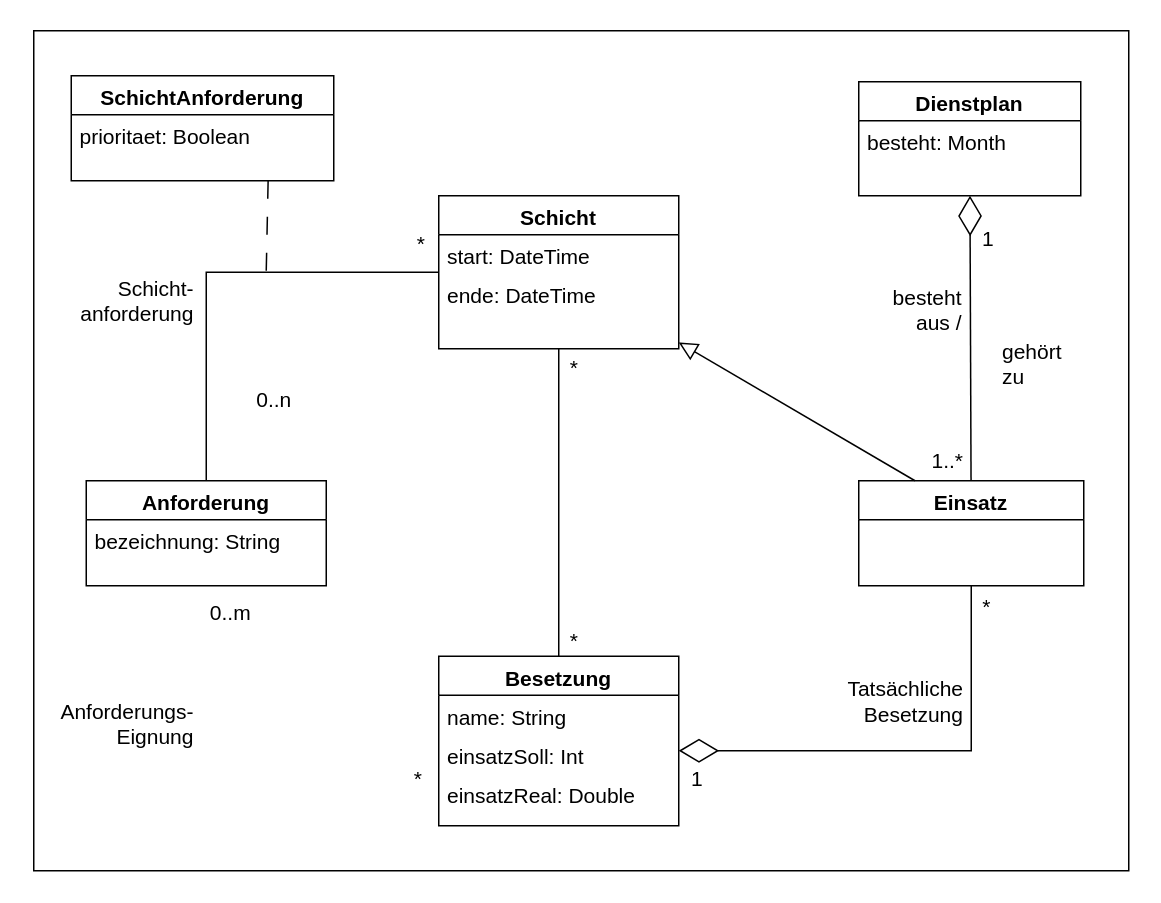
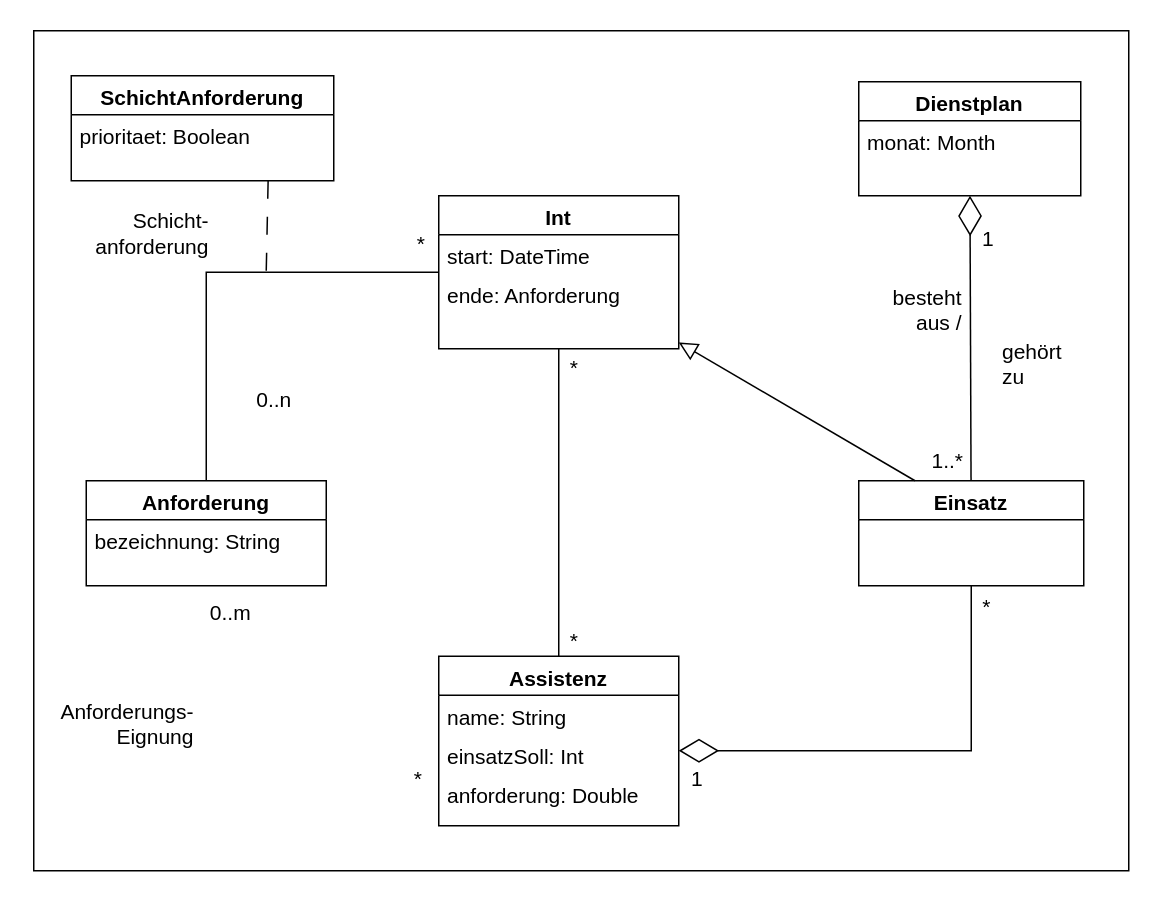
node "besteht: Month": label "besteht: Month" -> "monat: Month"
node "Schicht": label "Schicht" -> "Int"
node "ende: DateTime": label "ende: DateTime" -> "ende: Anforderung"
node "Schicht- anforderung": moved (121, 301) -> (136, 233)
node "Besetzung": label "Besetzung" -> "Assistenz"
node "Tatsächliche Besetzung": removed
node "einsatzReal: Double": label "einsatzReal: Double" -> "anforderung: Double"
